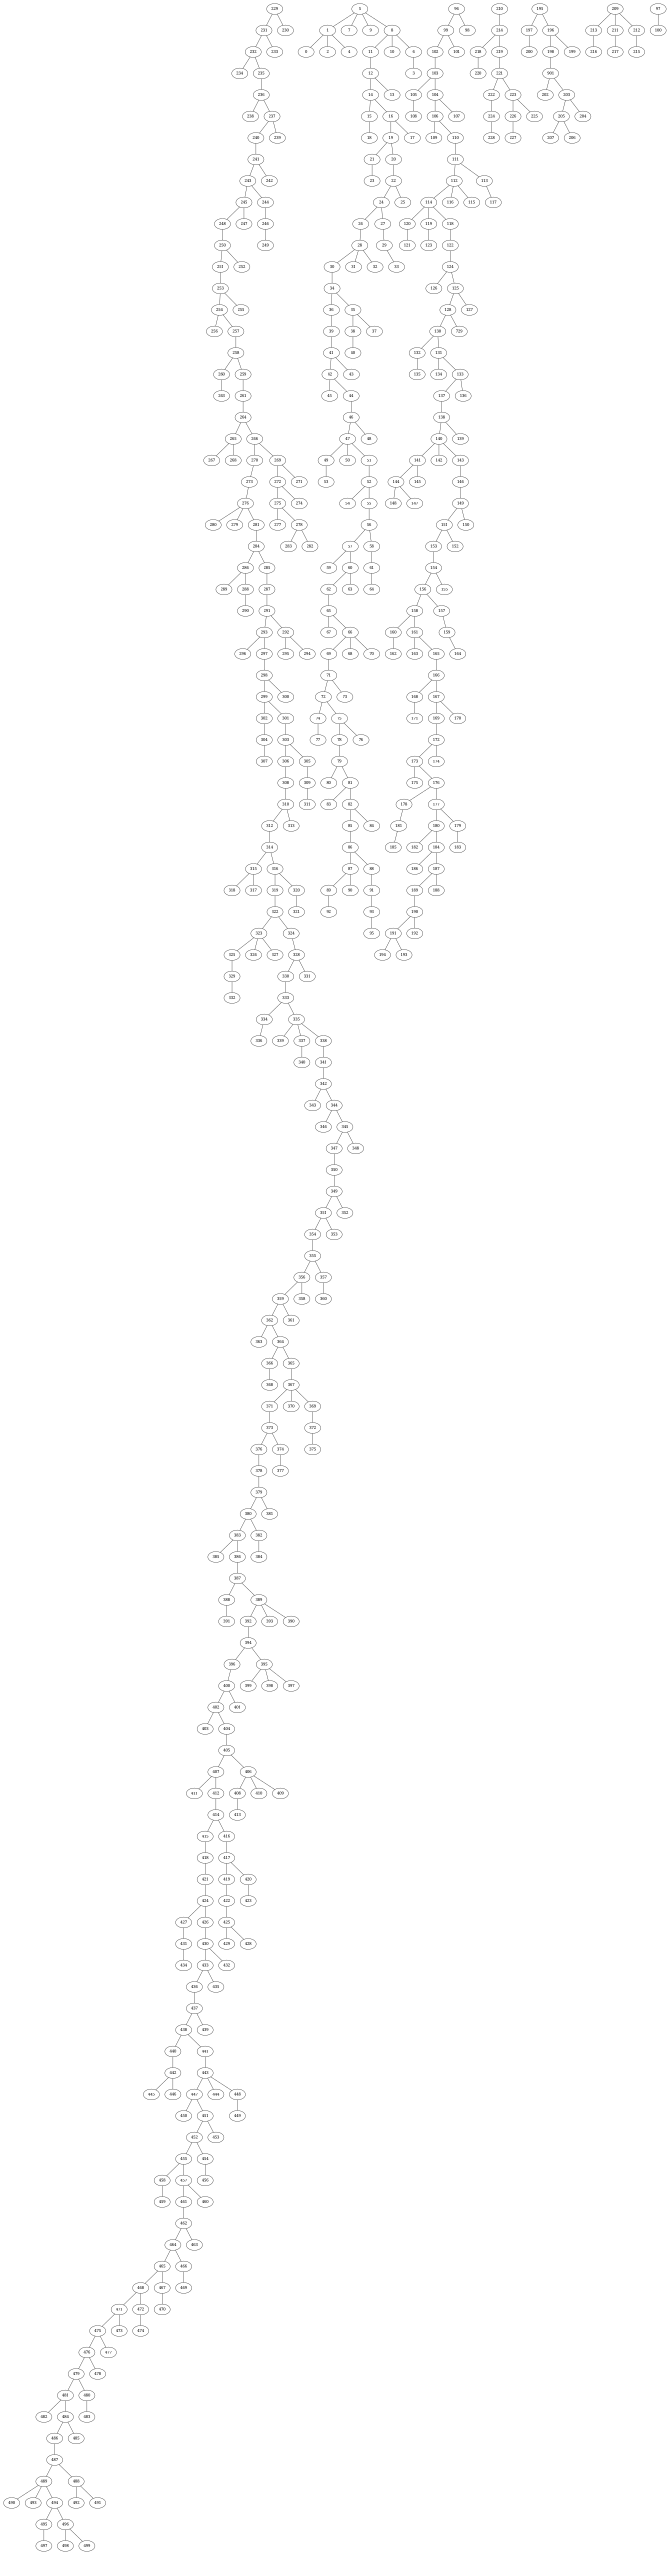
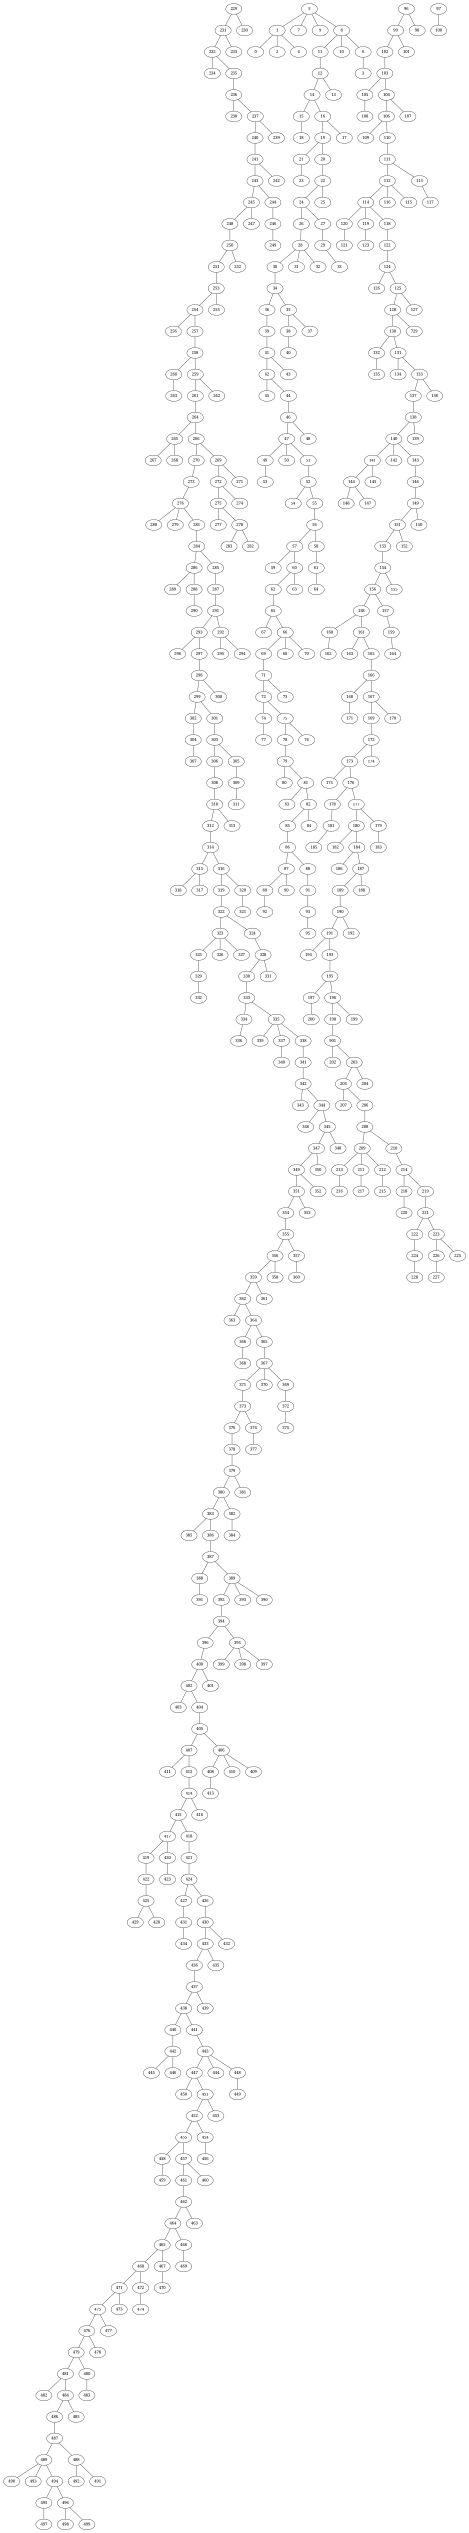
node "262": added
edge "193" -- "195": added
node "208": added
edge "350" -- "349": now "347" -- "349"
edge "416" -- "417": now "415" -- "417"
